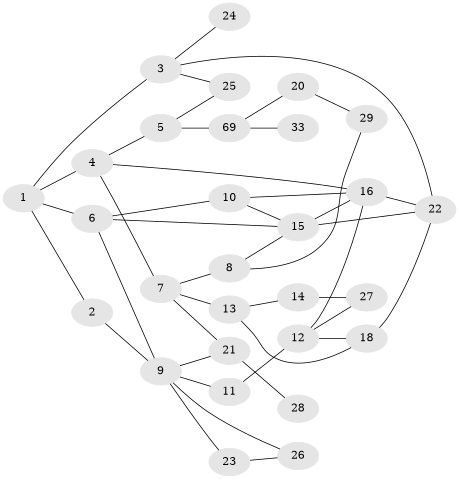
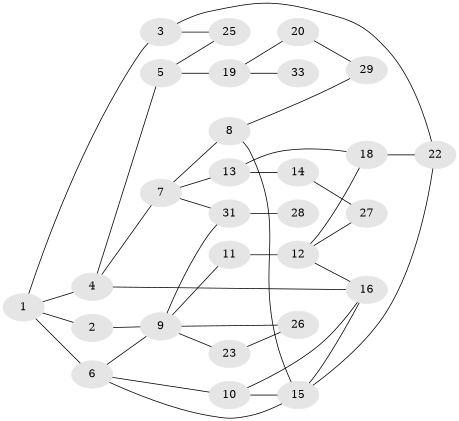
node "24": removed
node "69": label "69" -> "19"
edge "16" -- "22": removed
node "21": label "21" -> "31"
